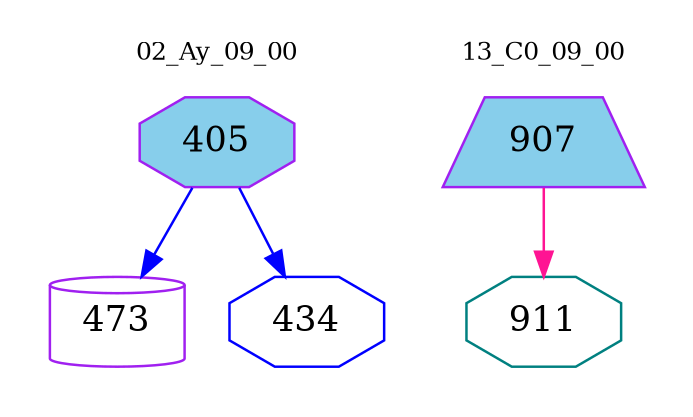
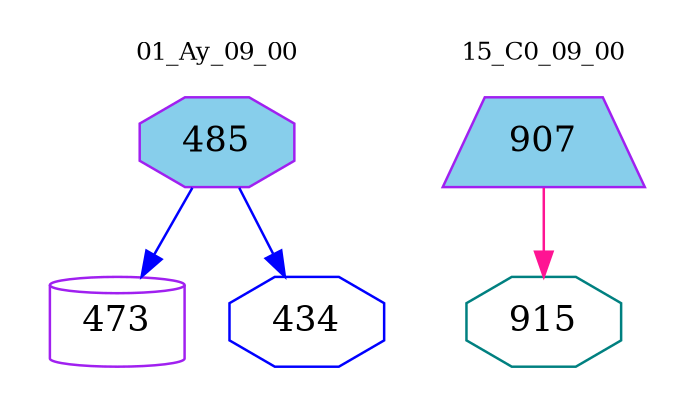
cluster "02_Ay_09_00": label "02_Ay_09_00" -> "01_Ay_09_00"
cluster "13_C0_09_00": label "13_C0_09_00" -> "15_C0_09_00"
node "405": label "405" -> "485"
node "911": label "911" -> "915"
